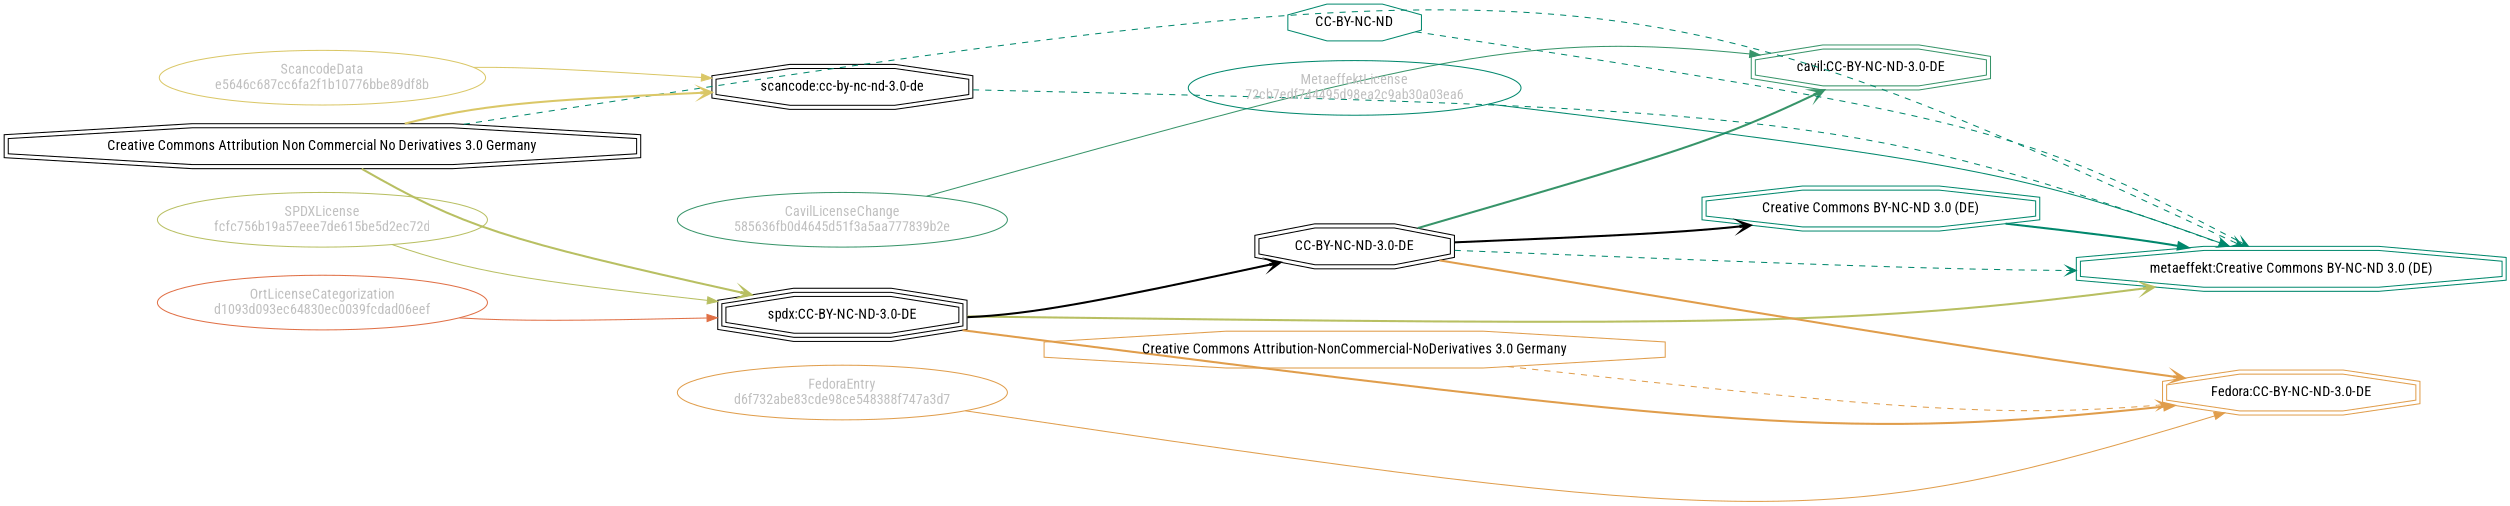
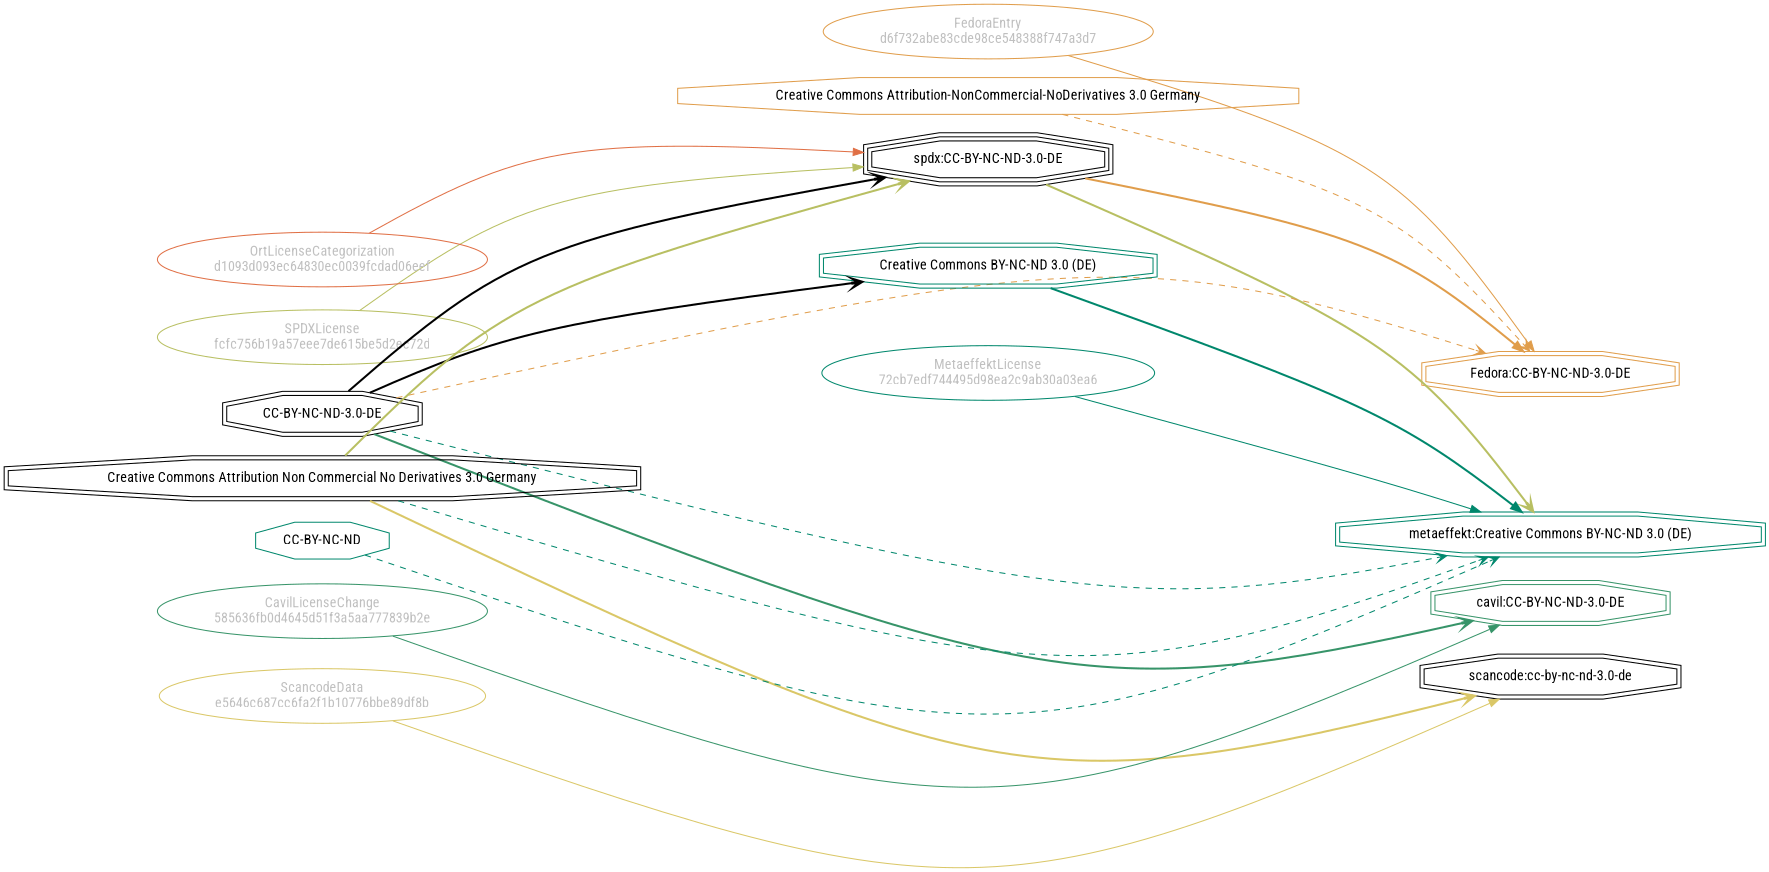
edge "scancode:cc-by-nc-nd-3.0-de" -> "metaeffekt:Creative Commons BY-NC-ND 3.0 (DE)": removed
edge "spdx:CC-BY-NC-ND-3.0-DE" -> "CC-BY-NC-ND-3.0-DE": reversed
edge "CC-BY-NC-ND-3.0-DE" -> "Fedora:CC-BY-NC-ND-3.0-DE": style bold -> dashed
